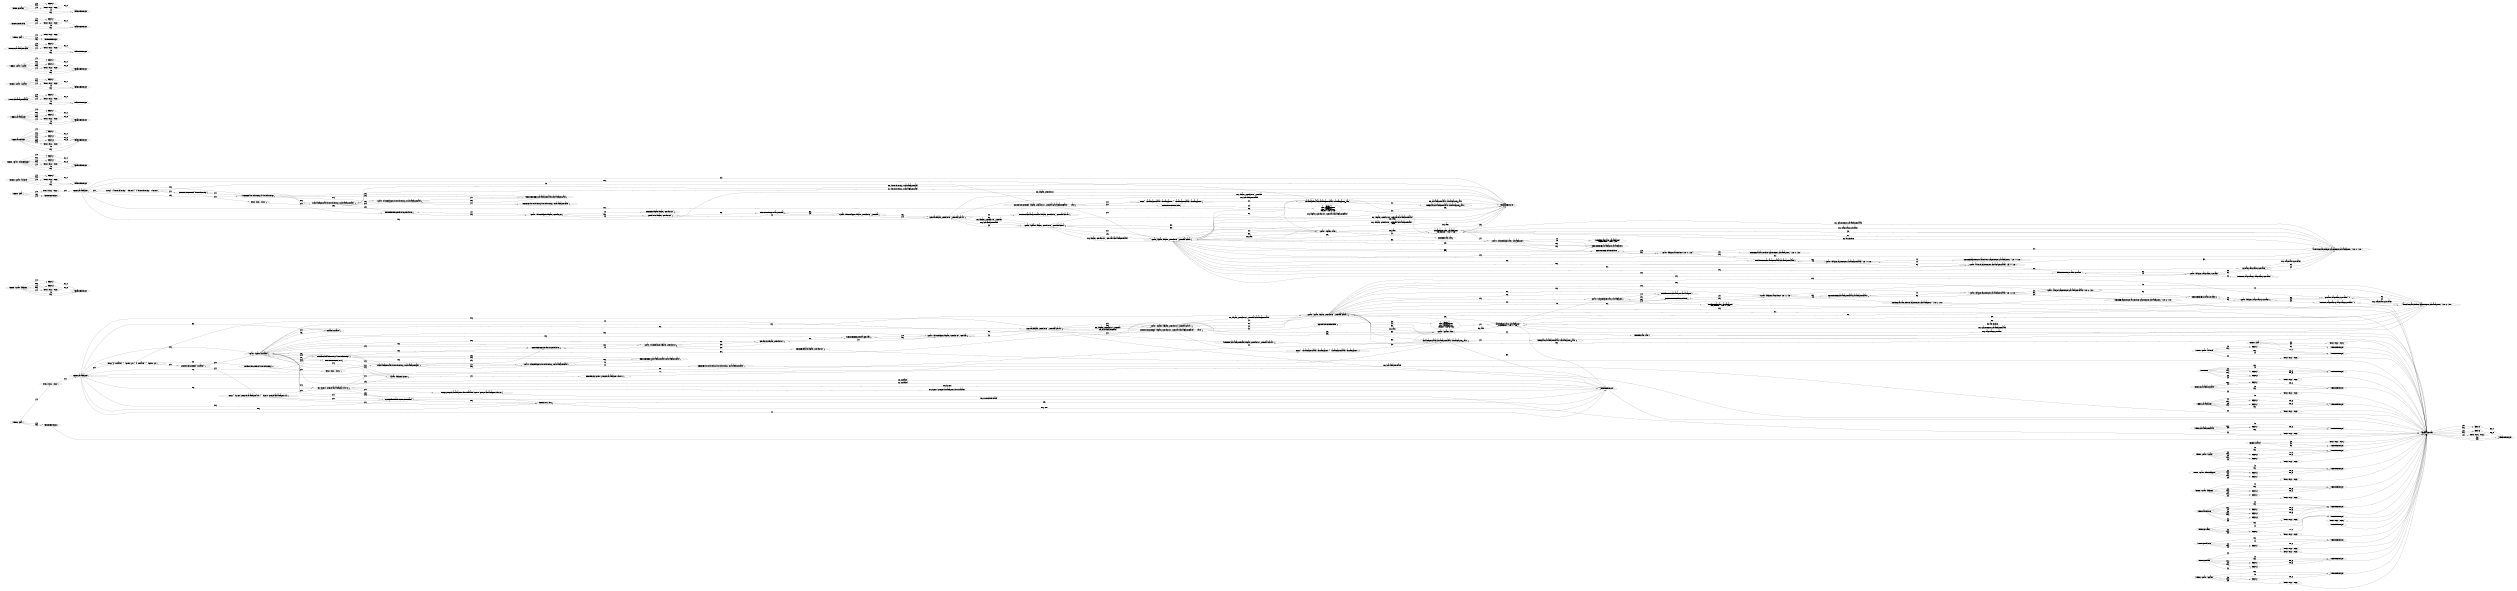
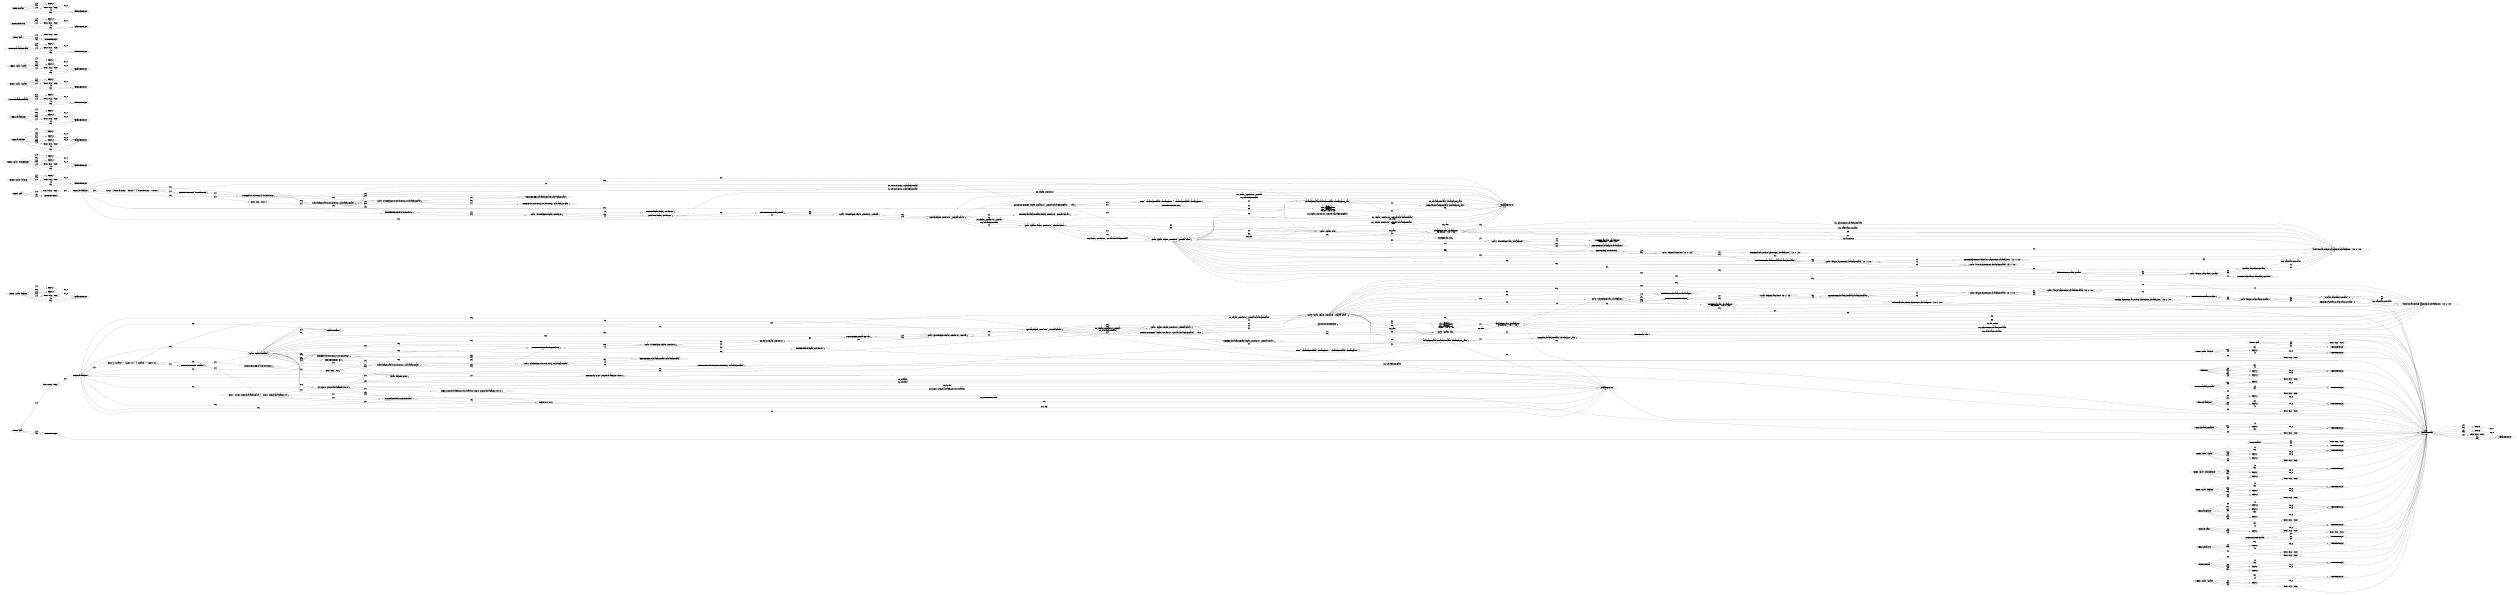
node "(METHOD,OnConnectionTerminated)": added
